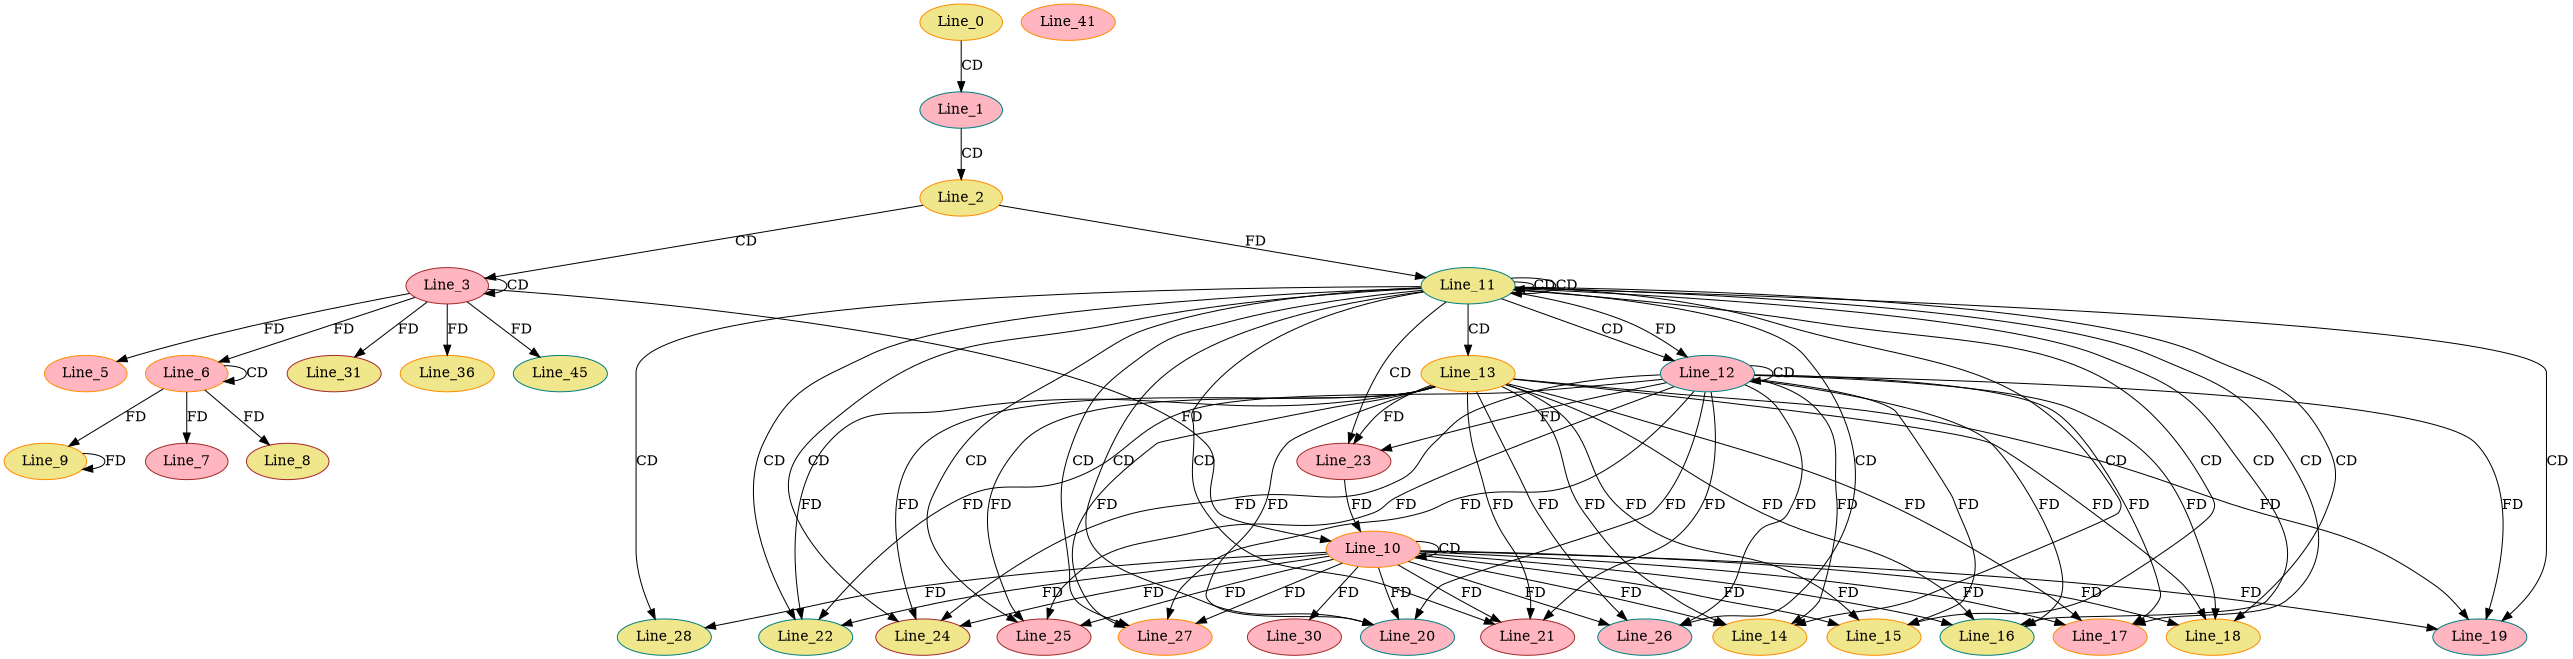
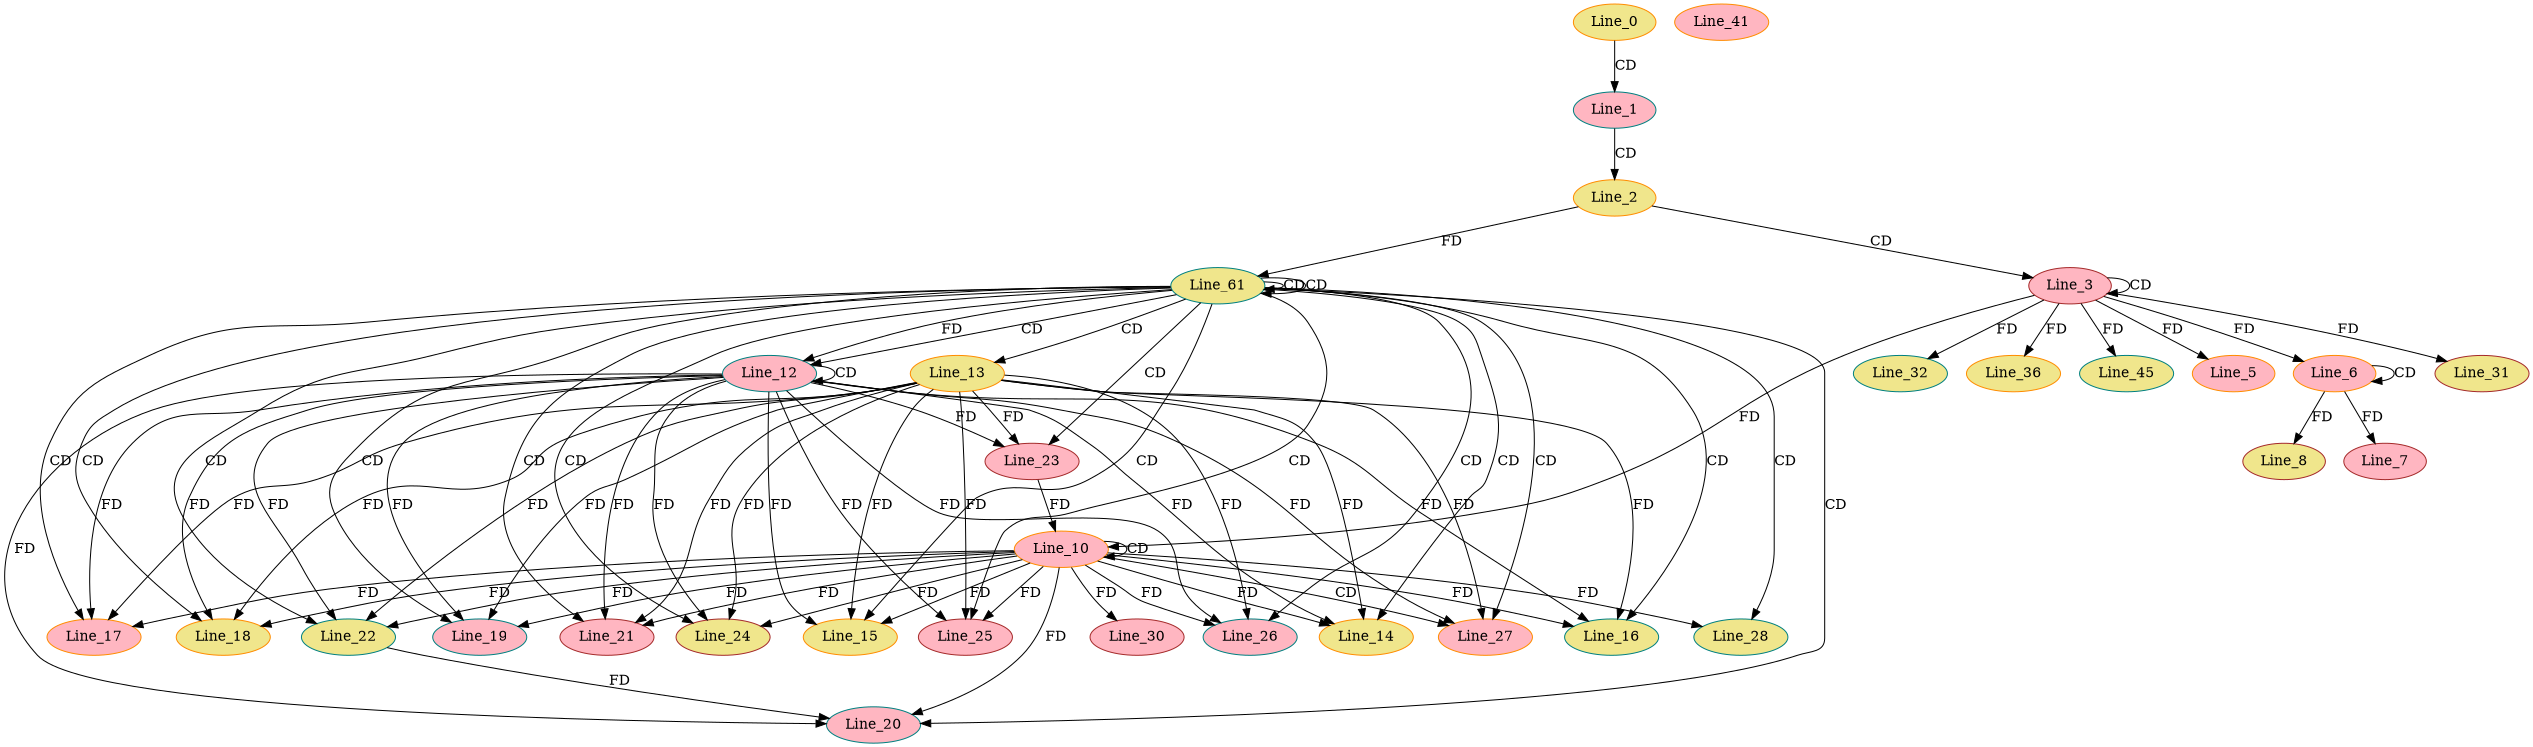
node "Line_11": label "Line_11" -> "Line_61"
node "Line_32": added
node "Line_9": removed
edge "Line_13" -> "Line_20": now "Line_22" -> "Line_20"
edge "Line_10" -> "Line_27": label "FD" -> "CD"
